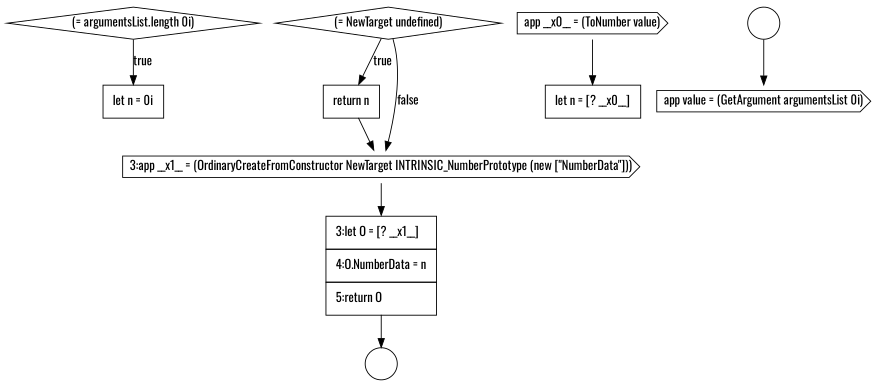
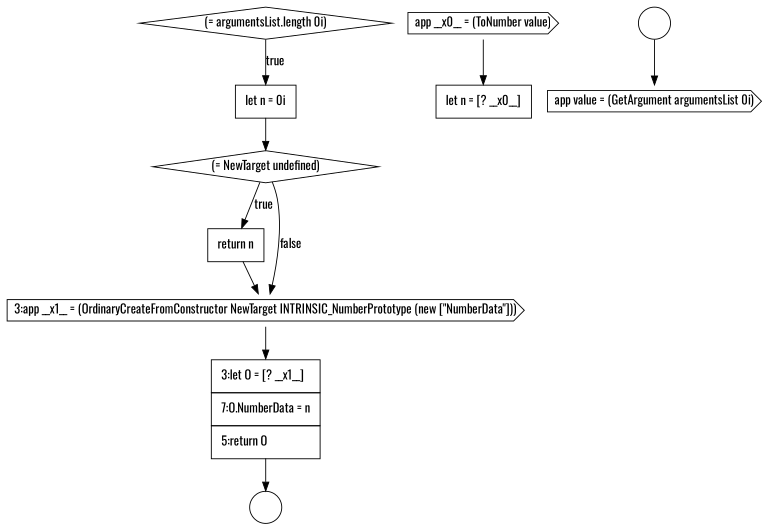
edge "let n = 0i" -> "(= NewTarget undefined)": added
node "3:let O = [? __x1__]": text "4:O.NumberData = n" -> "7:O.NumberData = n"
